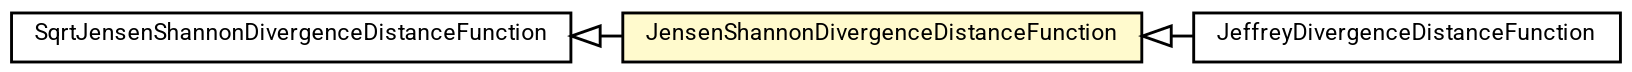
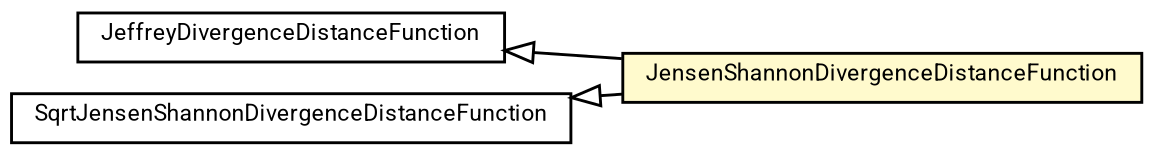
edge "JeffreyDivergenceDistanceFunction" -> "JensenShannonDivergenceDistanceFunction": reversed
